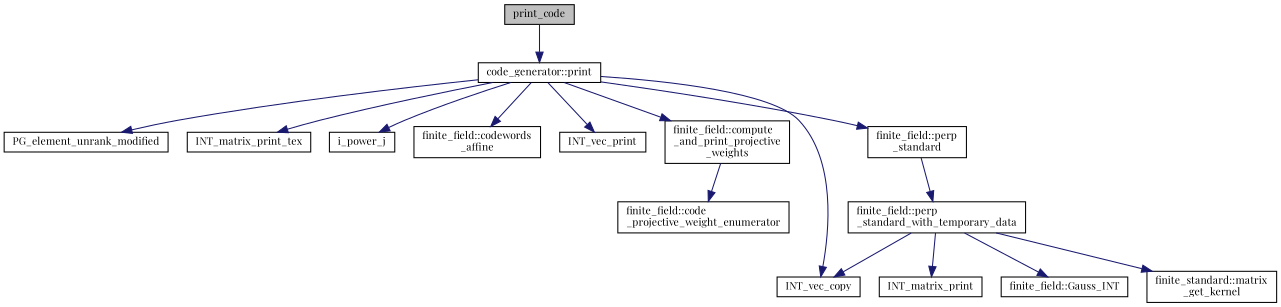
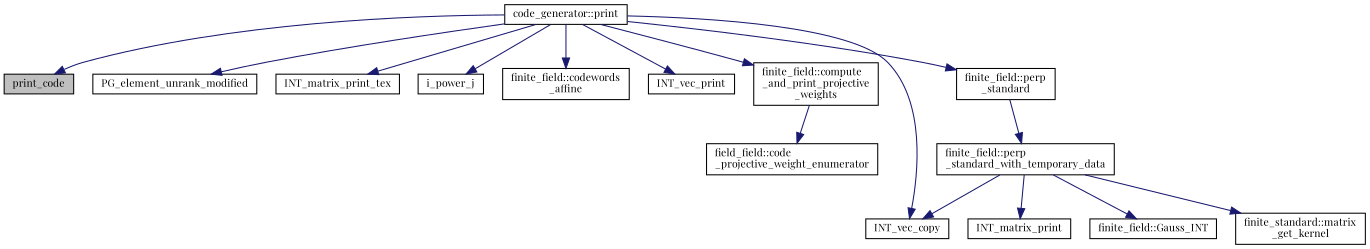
edge "print_code" -> "code_generator::print": reversed
node "finite_field::code _projective_weight_enumerator": label "finite_field::code _projective_weight_enumerator" -> "field_field::code _projective_weight_enumerator"
